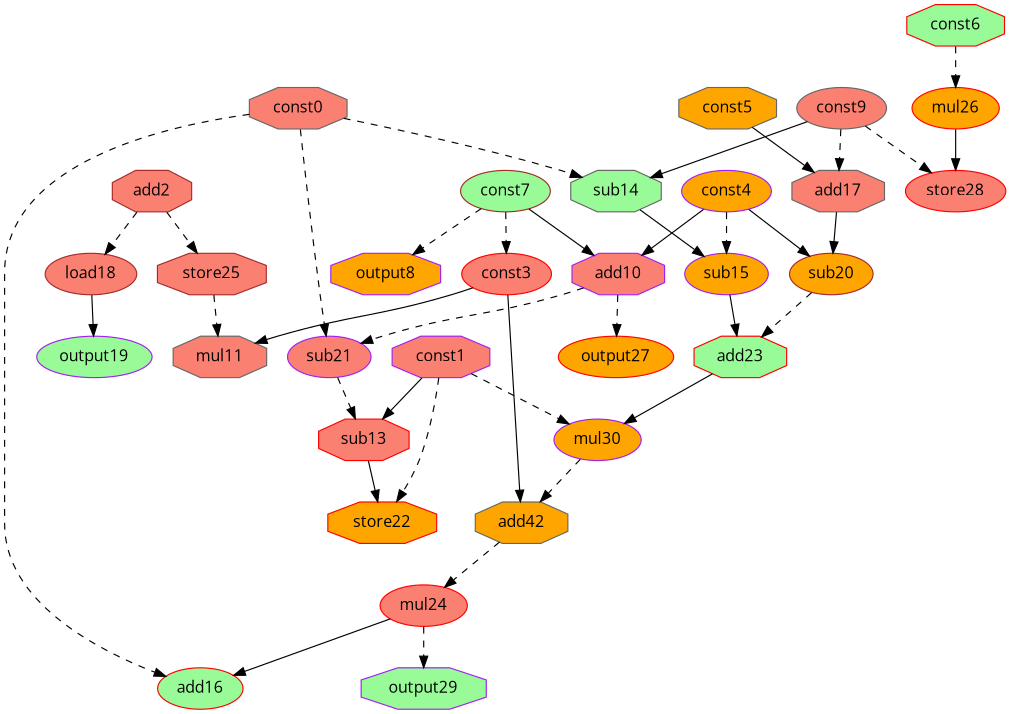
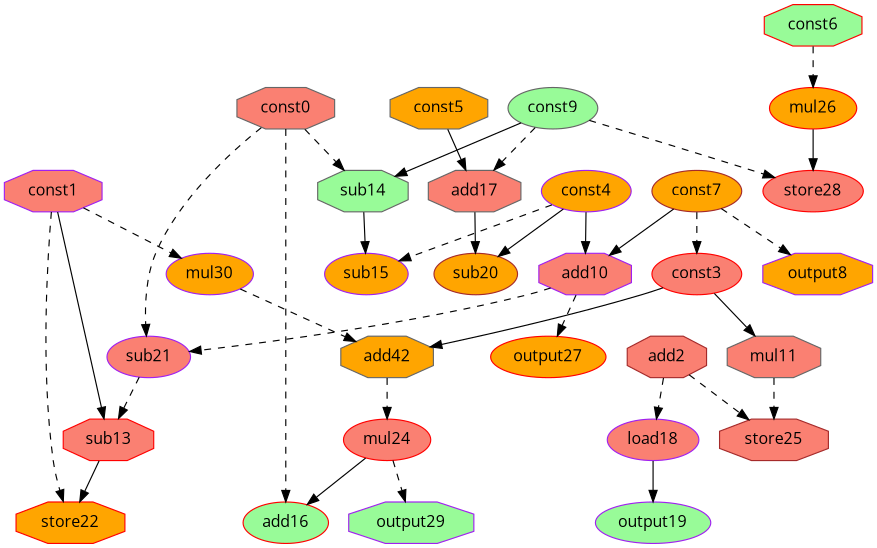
node "const9": fillcolor salmon -> palegreen
node "const7": fillcolor palegreen -> orange
node "load18": color brown -> purple
edge "store25" -> "mul11": reversed
node "add23": removed
